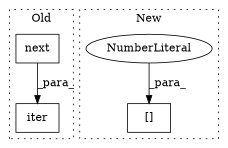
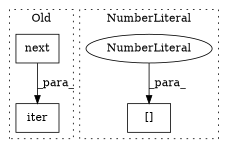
cluster "New": label "New" -> "NumberLiteral"
